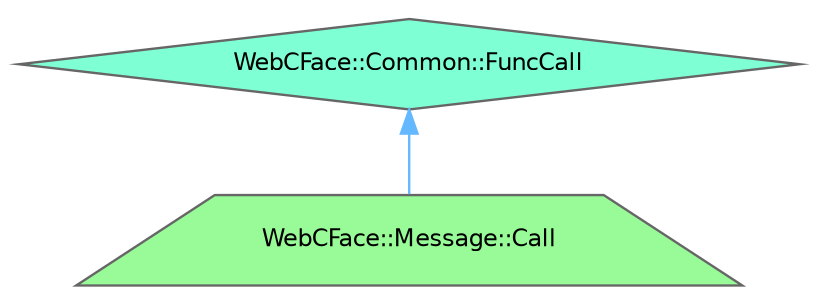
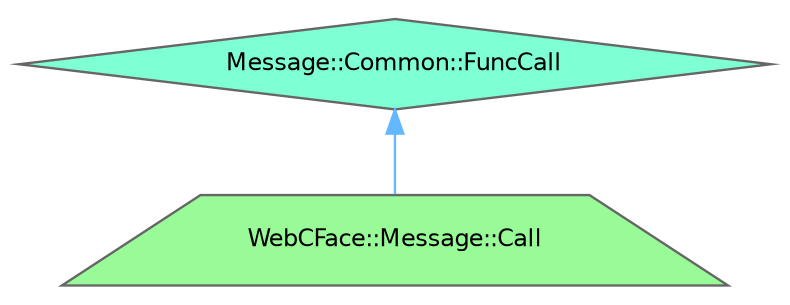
node "WebCFace::Common::FuncCall": label "WebCFace::Common::FuncCall" -> "Message::Common::FuncCall"
